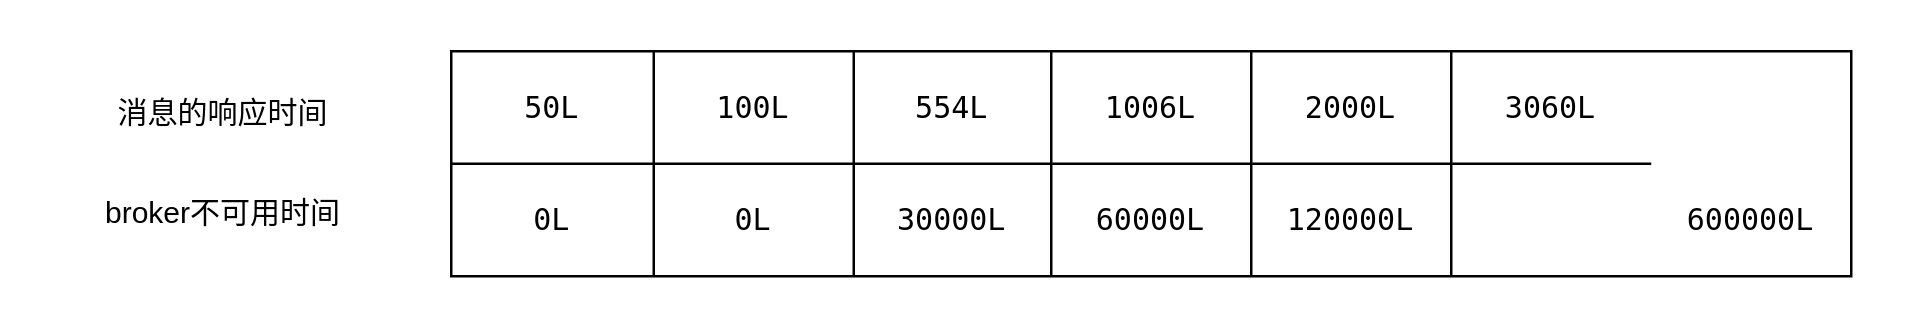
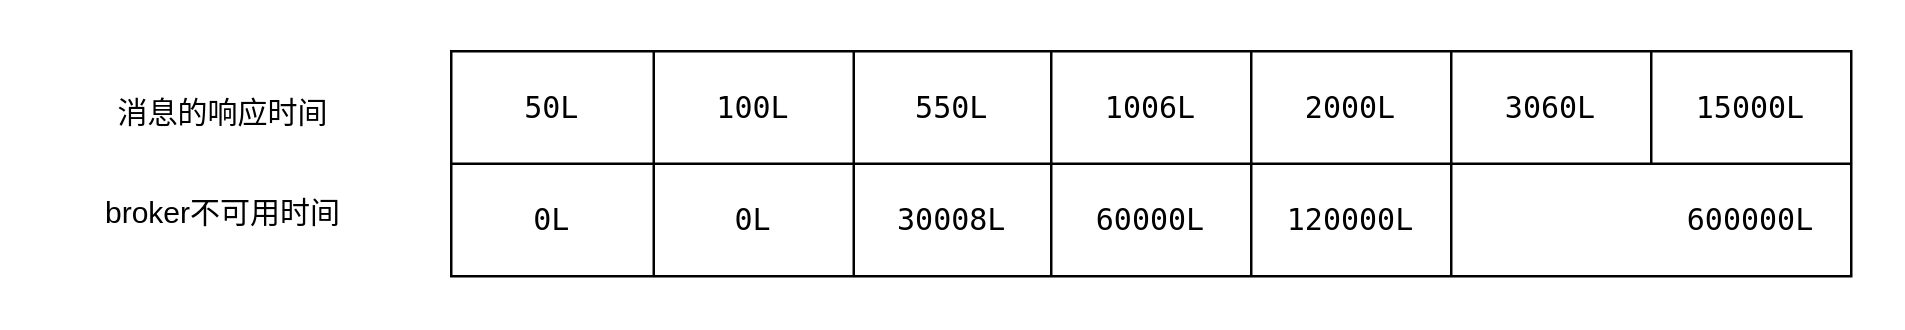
node "15000L": added
node "554L": label "554L" -> "550L"
node "30000L": label "30000L" -> "30008L"
